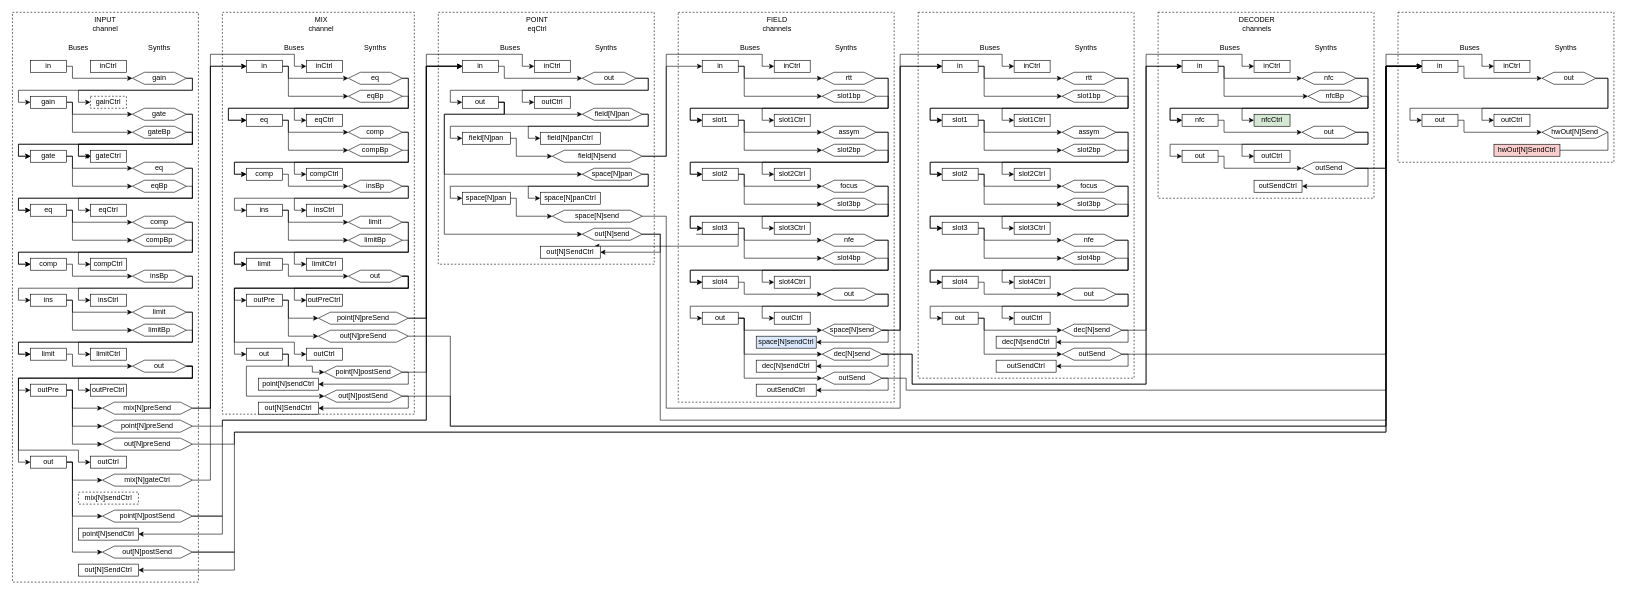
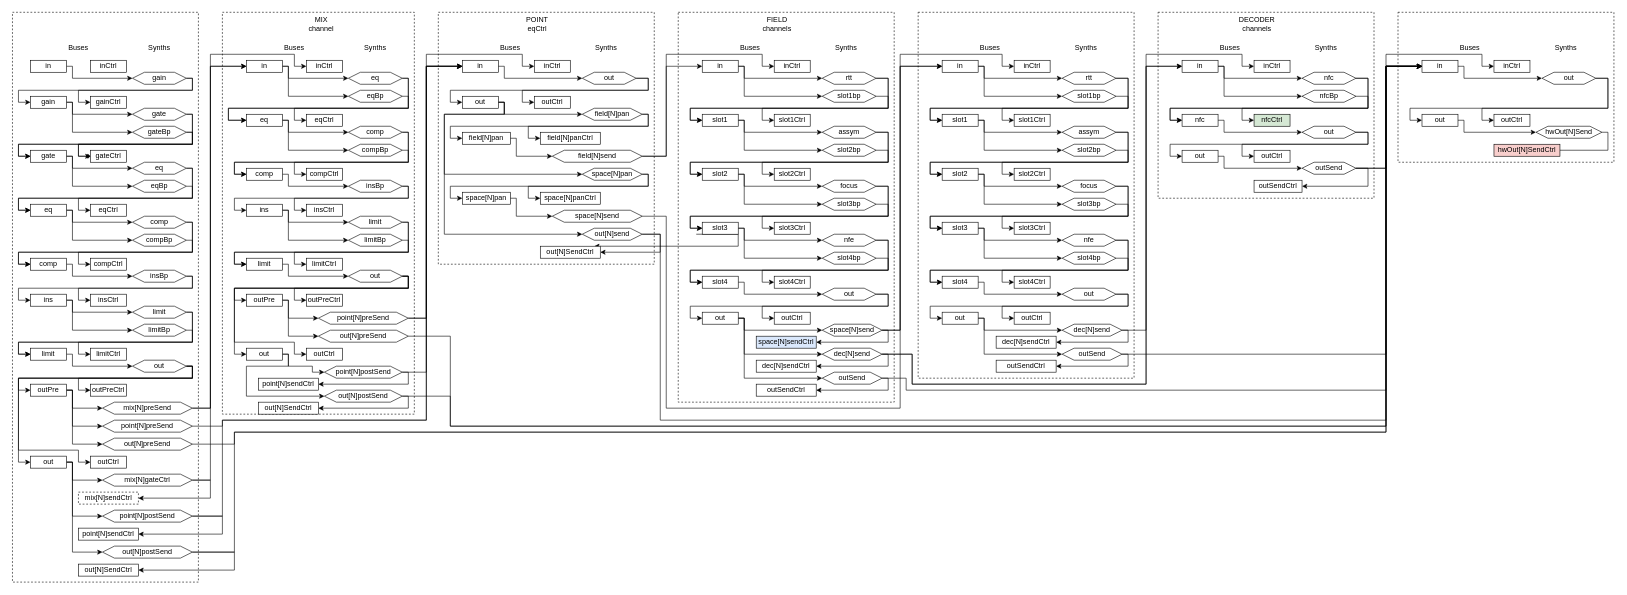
node "INPUT channel": removed
node "nfcBp": moved (1335, 96) -> (1329, 96)
node "gainCtrl": style dashed -> solid
node "hwOut[N]Send": moved (1575, 132) -> (1569, 132)
edge "mix[N]gateCtrl" -> "mix[N]sendCtrl": added
